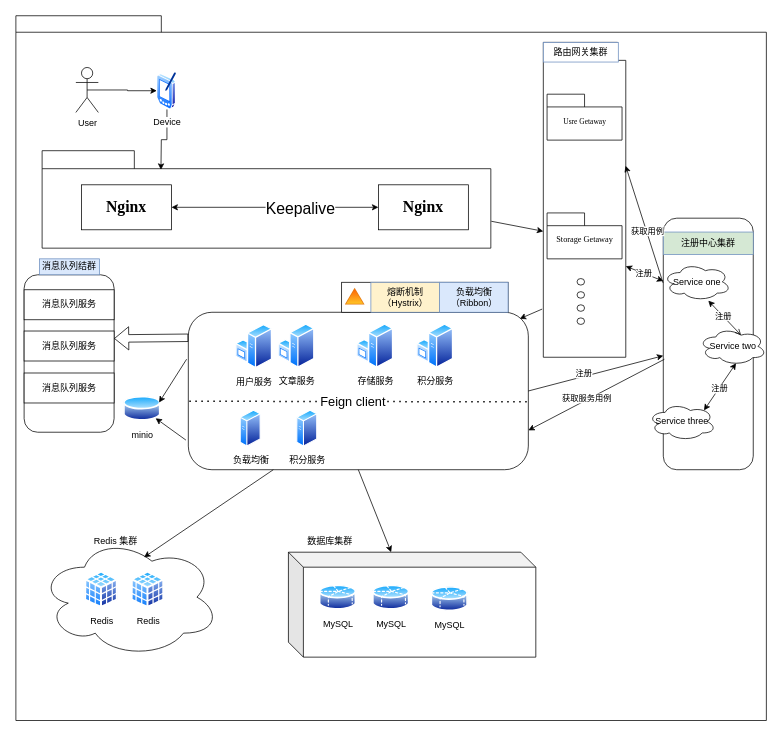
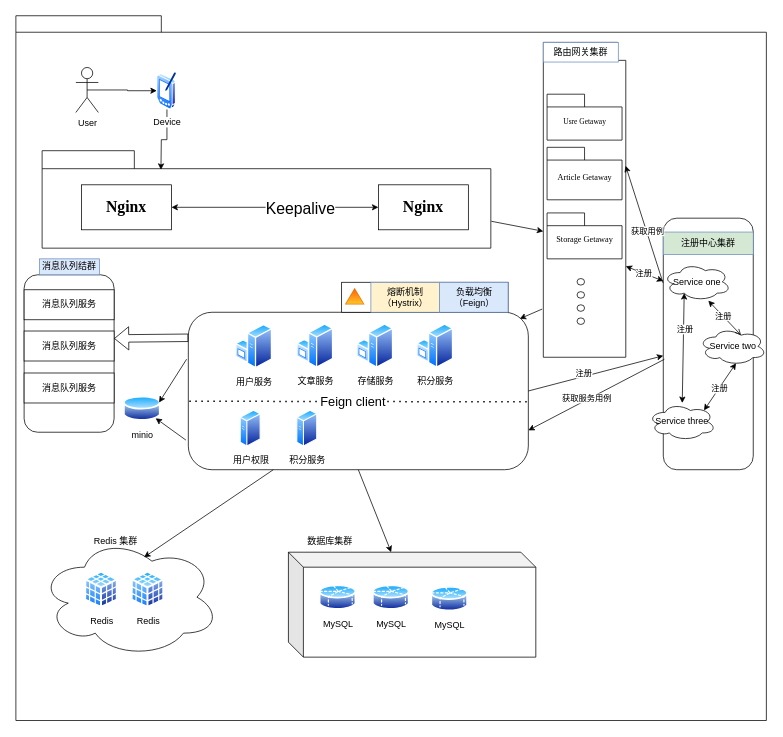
node "Article Getaway": added
node "负载均衡（Ribbon）": label "负载均衡（Ribbon）" -> "负载均衡（Feign）"
edge "Service one" -- "Service three": added, label "注册"
node "文章服务": moved (296, 346) -> (315, 346)
node "负载均衡": label "负载均衡" -> "用户权限"
